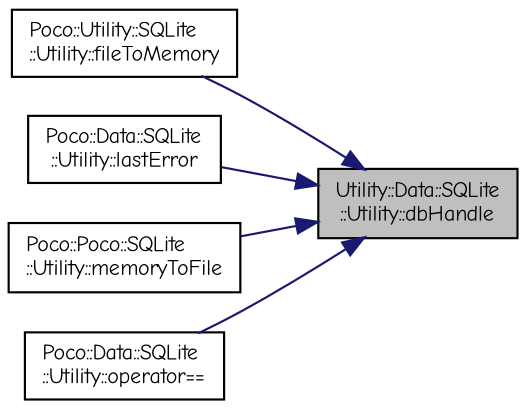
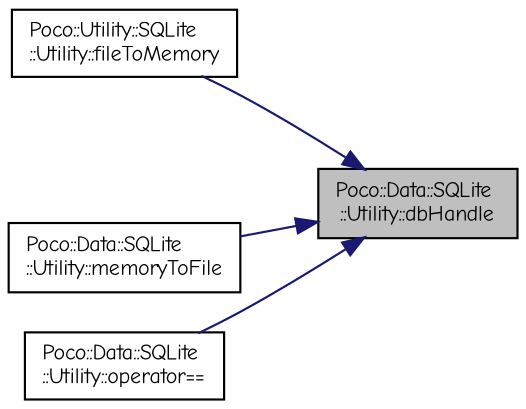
node "Poco::Data::SQLite ::Utility::lastError": removed
node "Utility::Data::SQLite ::Utility::dbHandle": label "Utility::Data::SQLite ::Utility::dbHandle" -> "Poco::Data::SQLite ::Utility::dbHandle"
node "Poco::Poco::SQLite ::Utility::memoryToFile": label "Poco::Poco::SQLite ::Utility::memoryToFile" -> "Poco::Data::SQLite ::Utility::memoryToFile"
